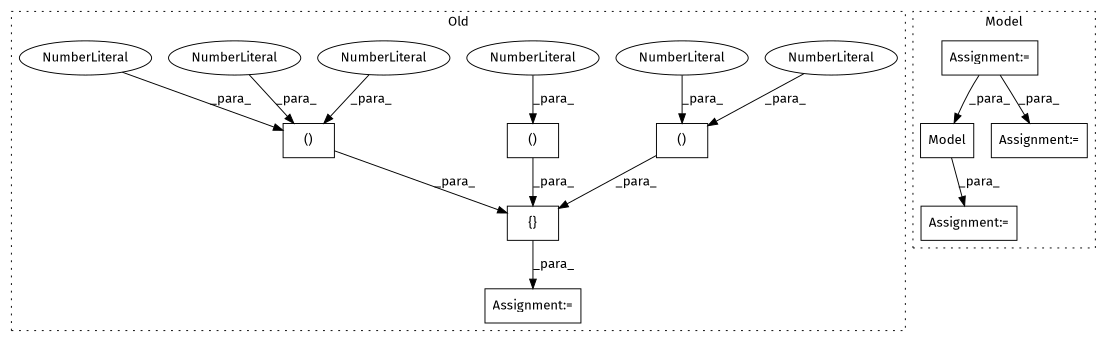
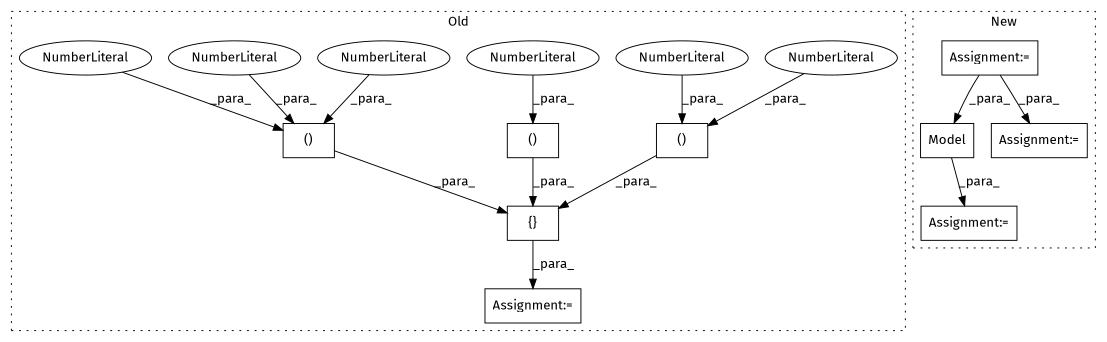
cluster "Model": label "Model" -> "New"
